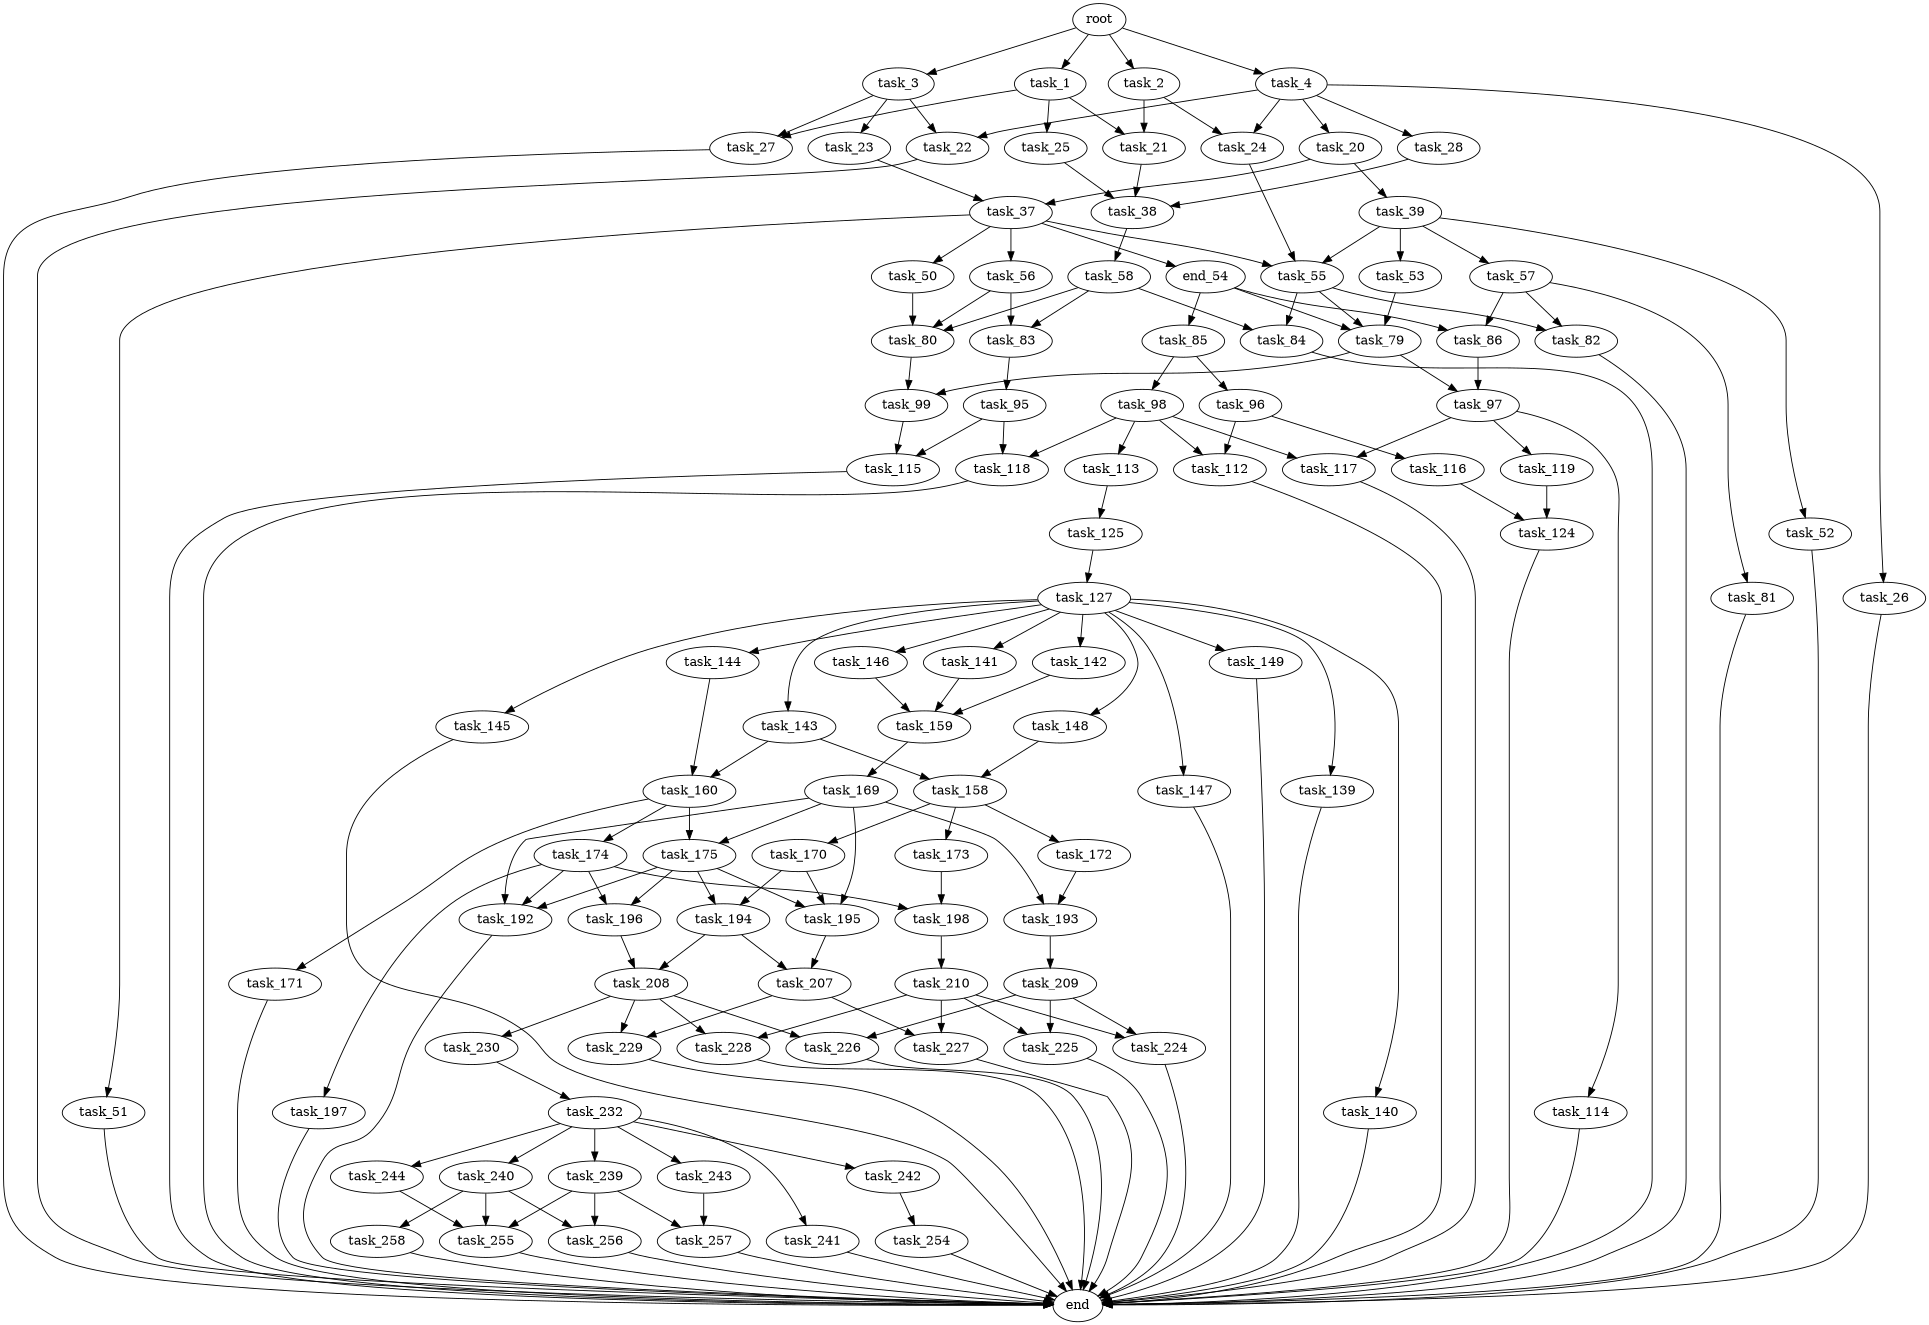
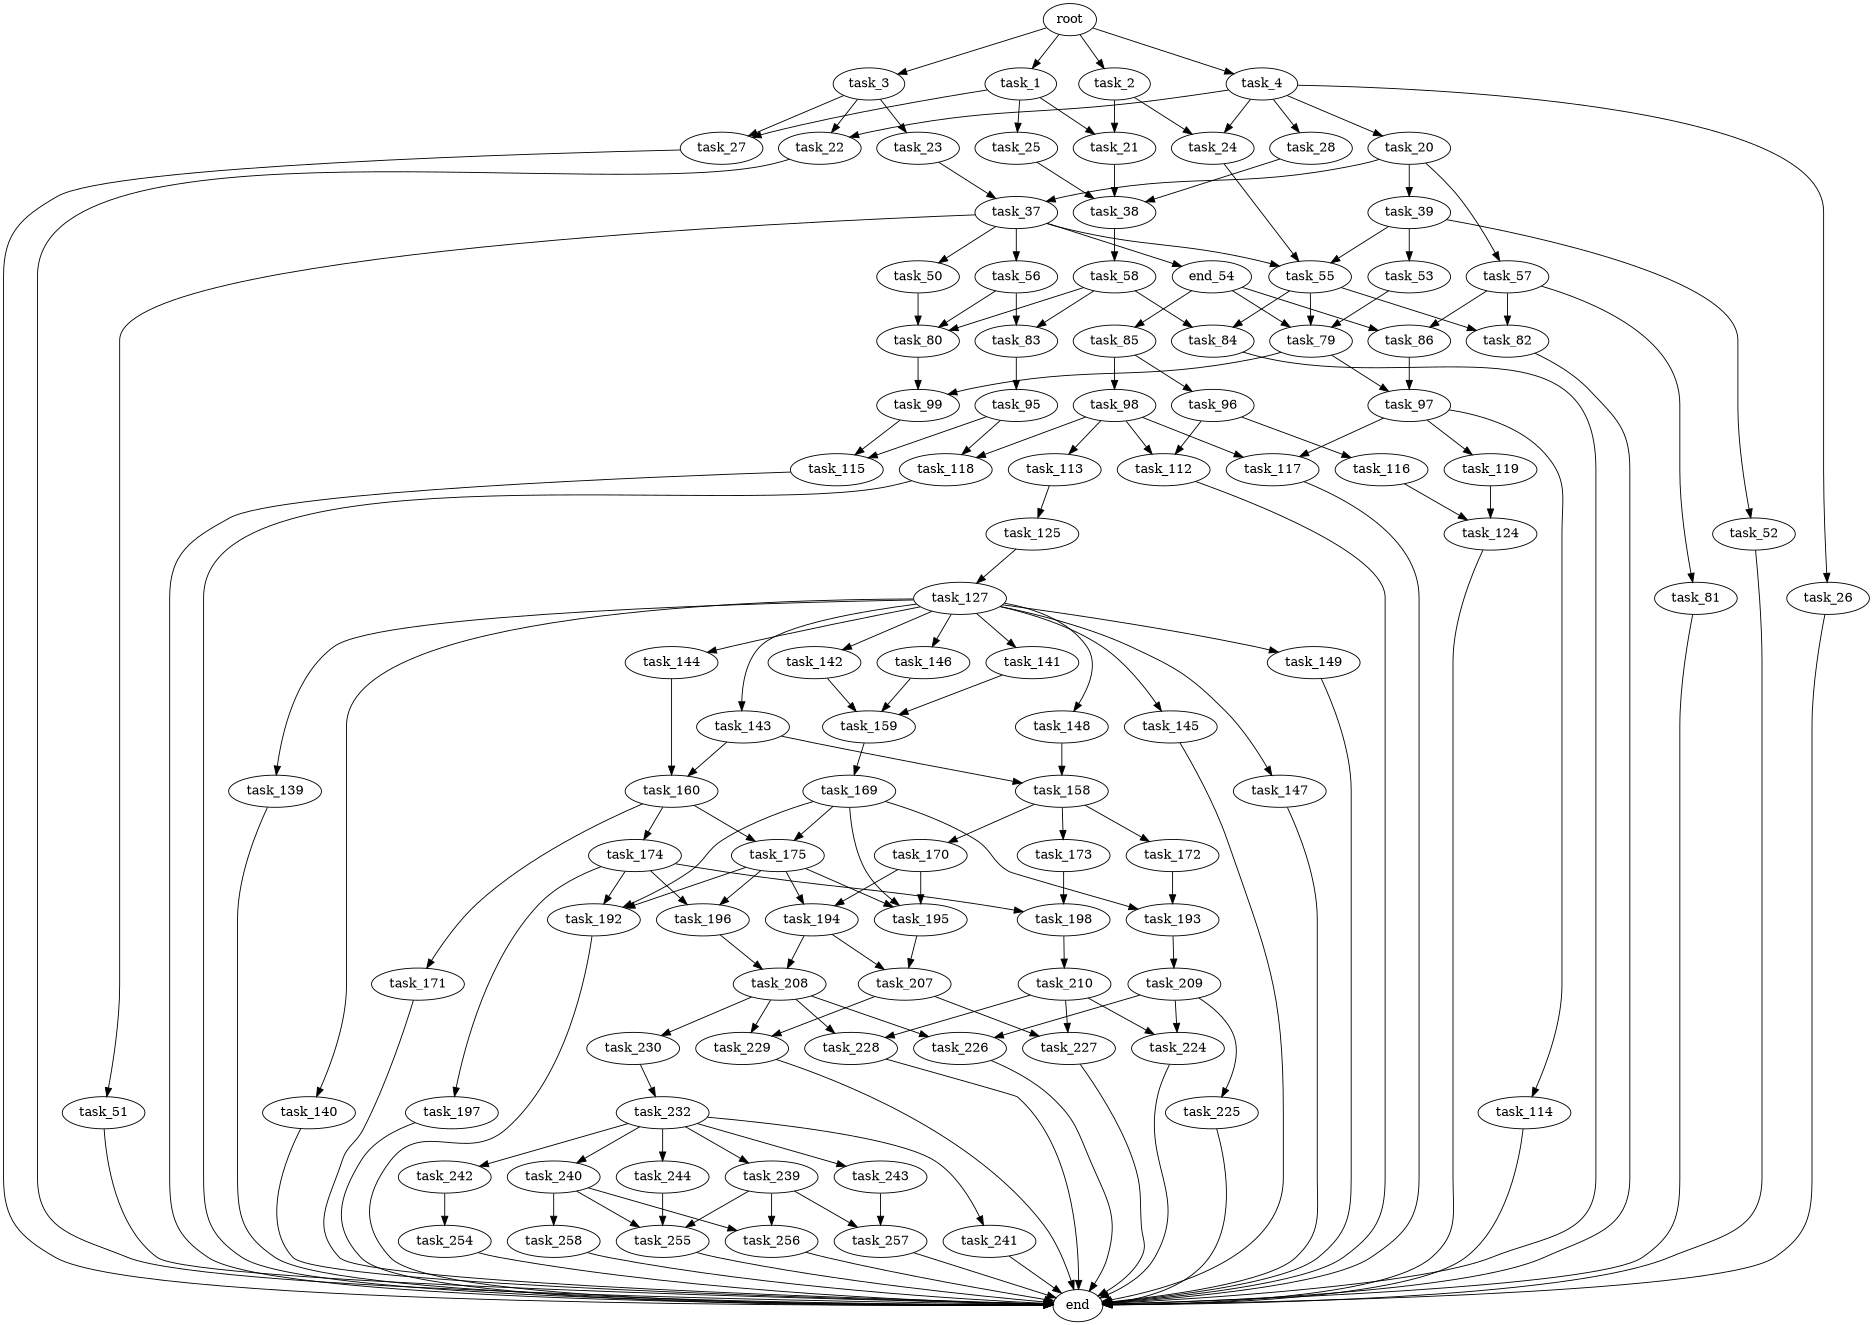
edge "task_39" -> "task_57": now "task_20" -> "task_57"
edge "task_210" -> "task_225": removed
